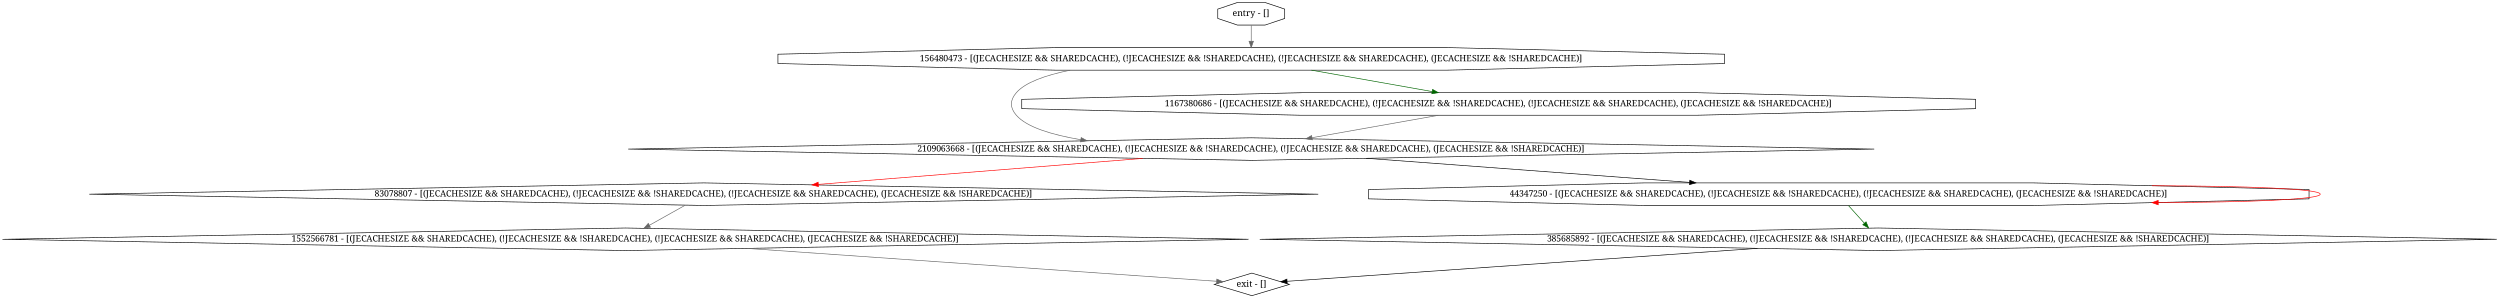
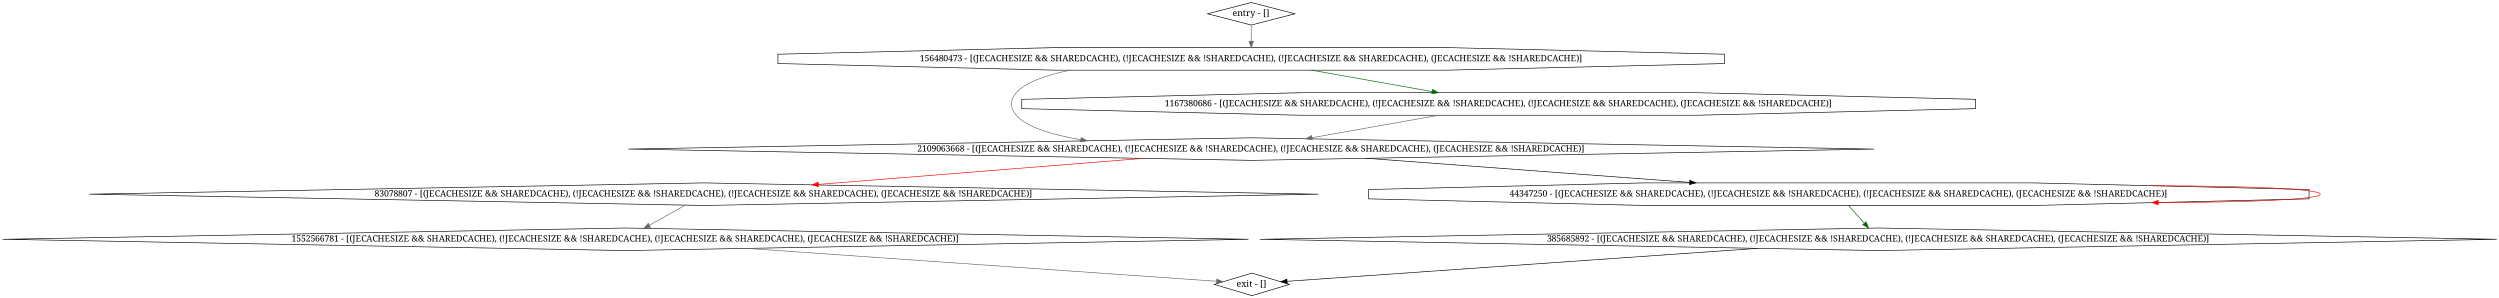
node "entry - []": shape octagon -> diamond
